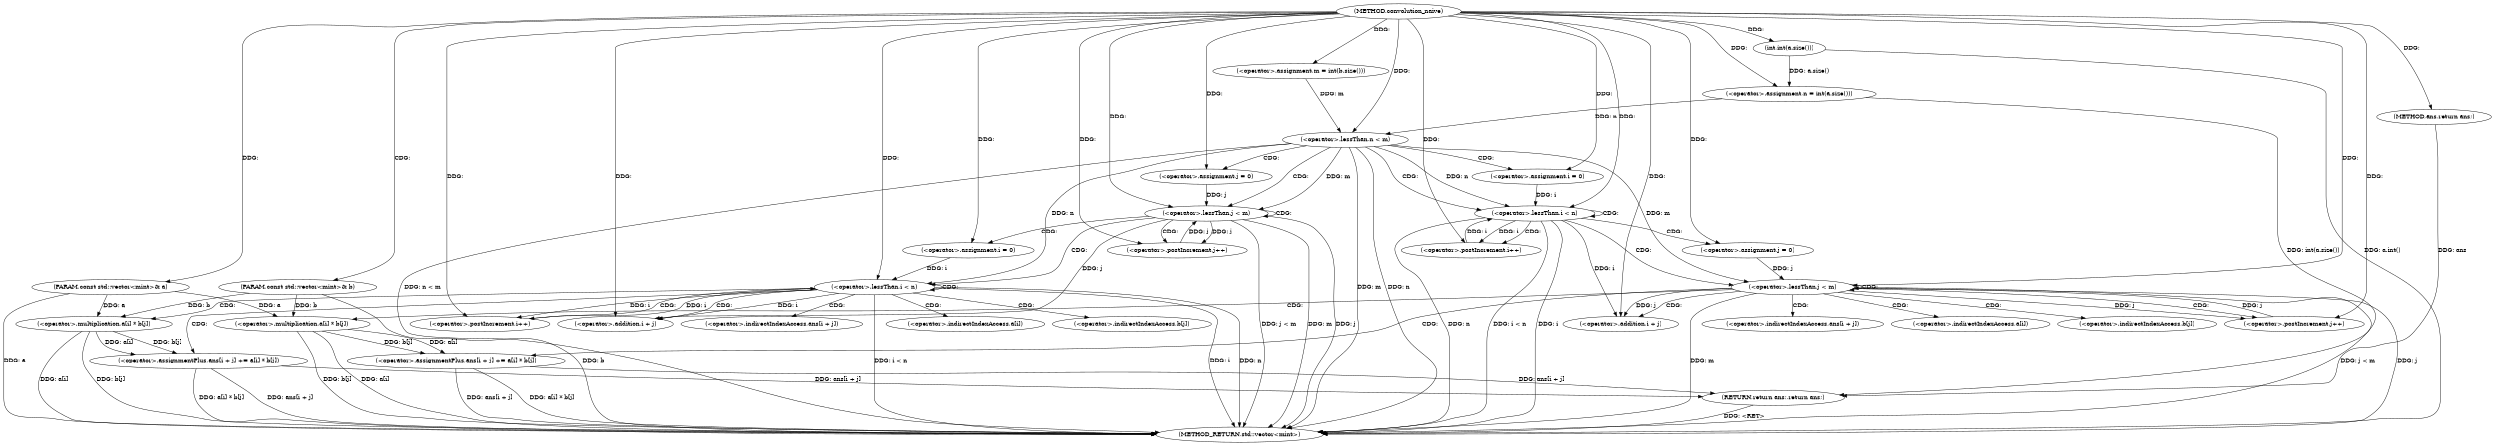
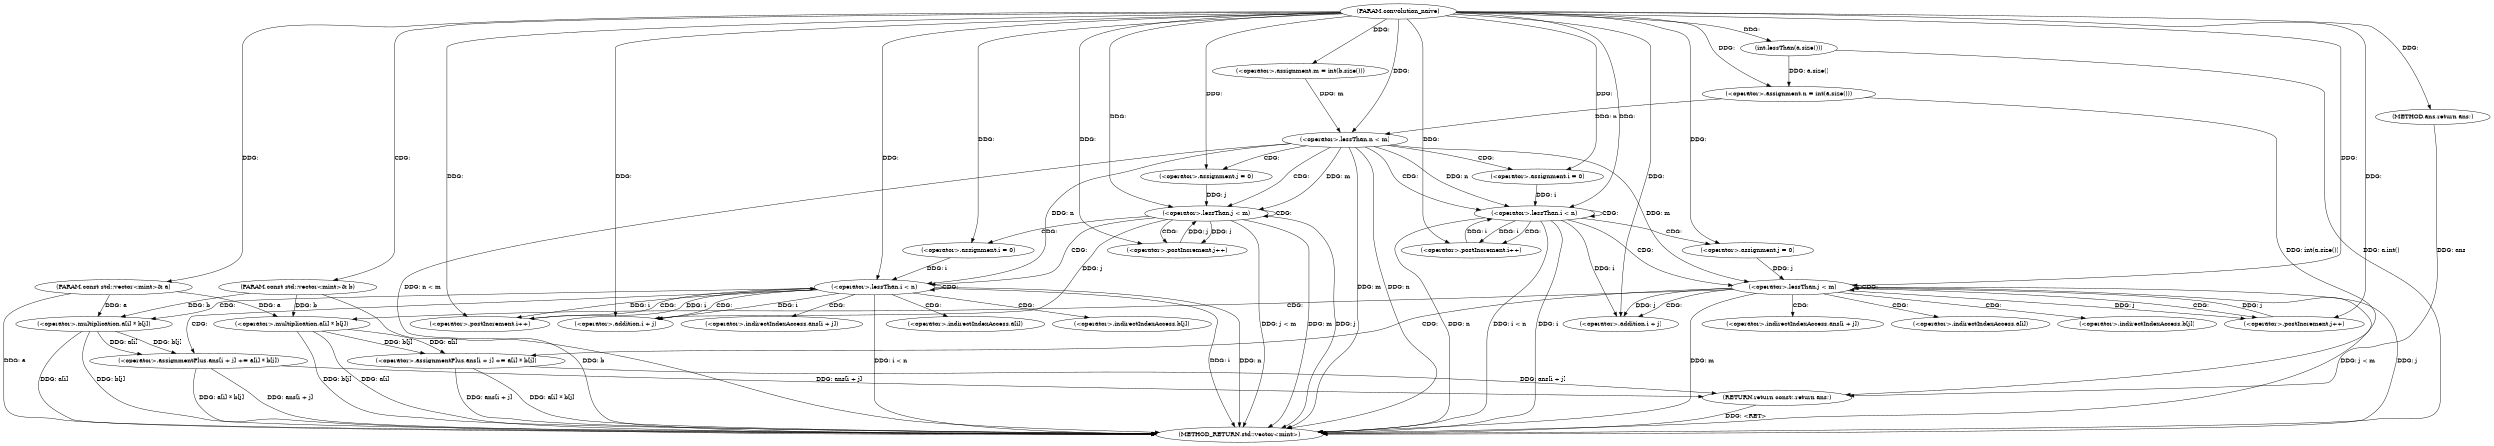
node "(METHOD,convolution_naive)": label "(METHOD,convolution_naive)" -> "(PARAM,convolution_naive)"
node "(int,int(a.size()))": label "(int,int(a.size()))" -> "(int,lessThan(a.size()))"
node "(RETURN,return ans;,return ans;)": label "(RETURN,return ans;,return ans;)" -> "(RETURN,return const;,return ans;)"
